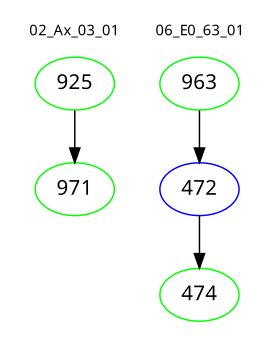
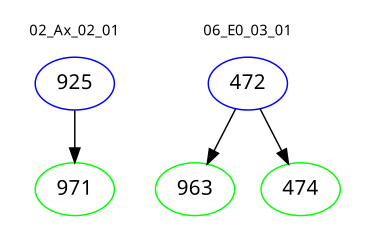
cluster "02_Ax_03_01": label "02_Ax_03_01" -> "02_Ax_02_01"
cluster "06_E0_63_01": label "06_E0_63_01" -> "06_E0_03_01"
node "925": color green -> blue
edge "963" -> "472": reversed
